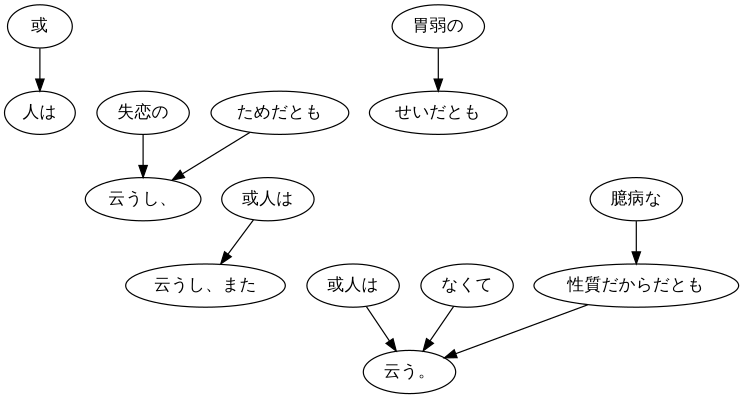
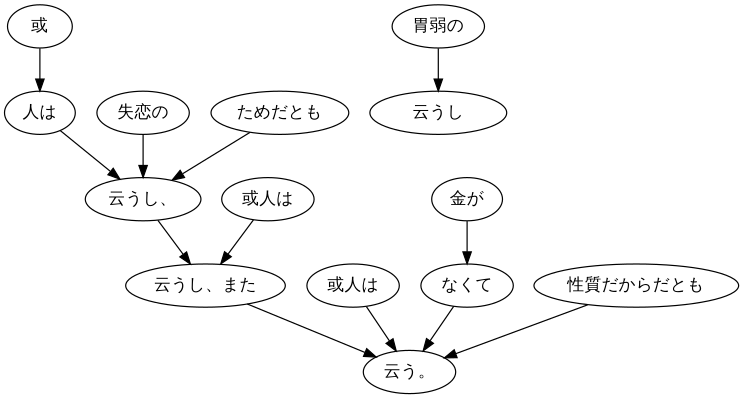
node "せいだとも": label "せいだとも" -> "云うし"
edge "人は" -> "云うし、": added
node "金が": added
node "臆病な": removed
edge "云うし、" -> "云うし、また": added
edge "云うし、また" -> "云う。": added
